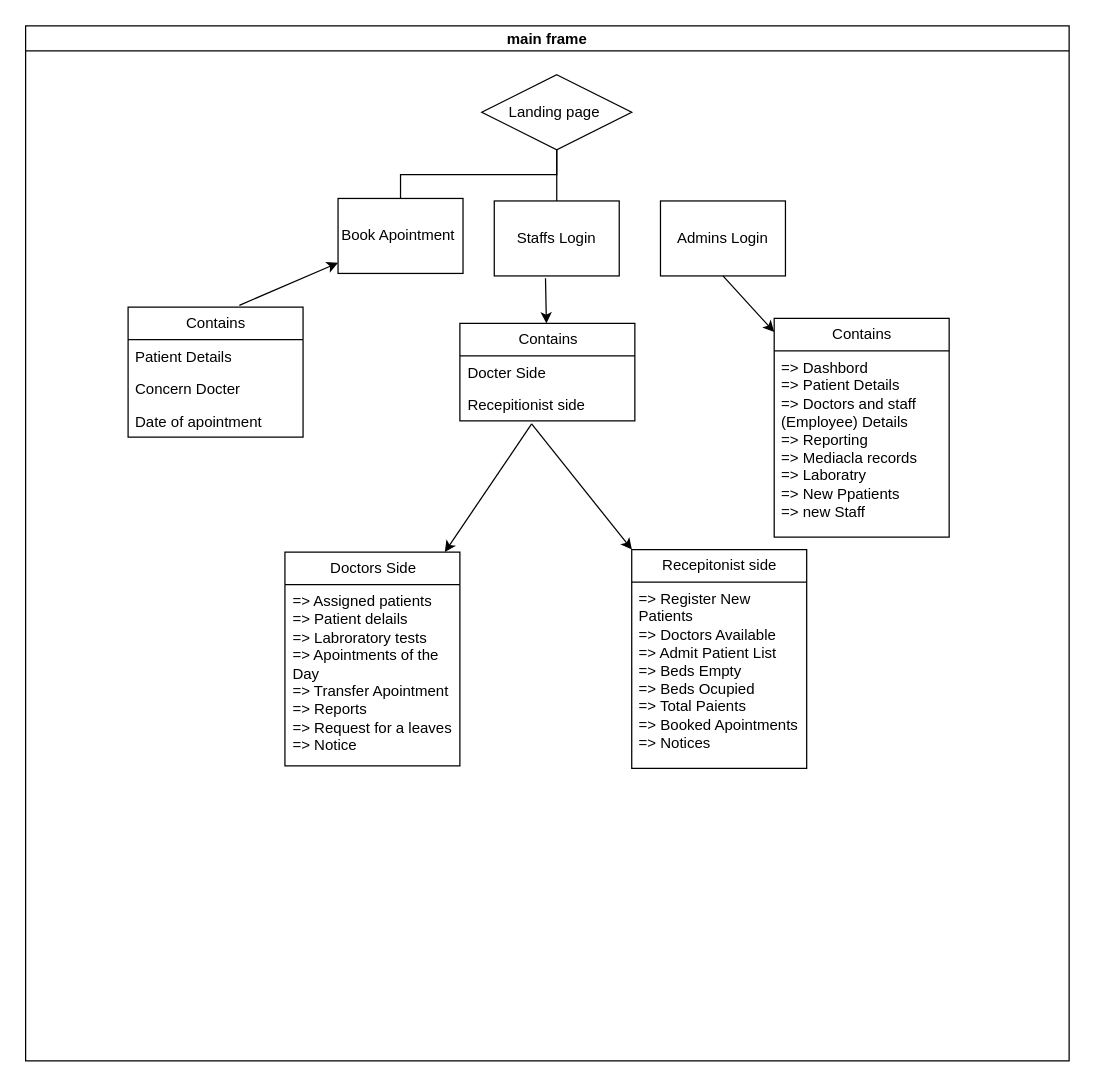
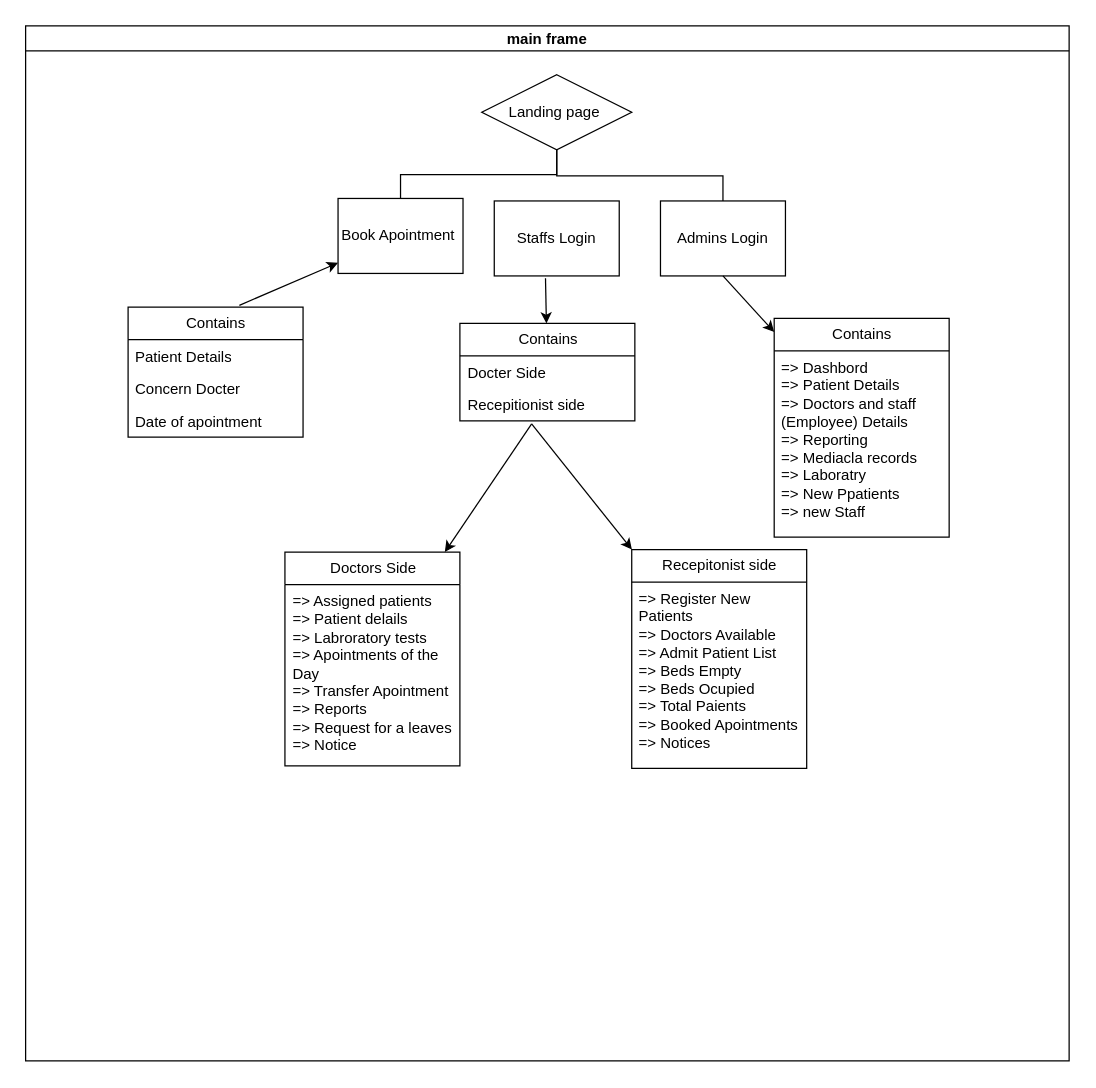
edge "Landing page" -- "Staffs Login": now "Landing page" -- "Admins Login"
